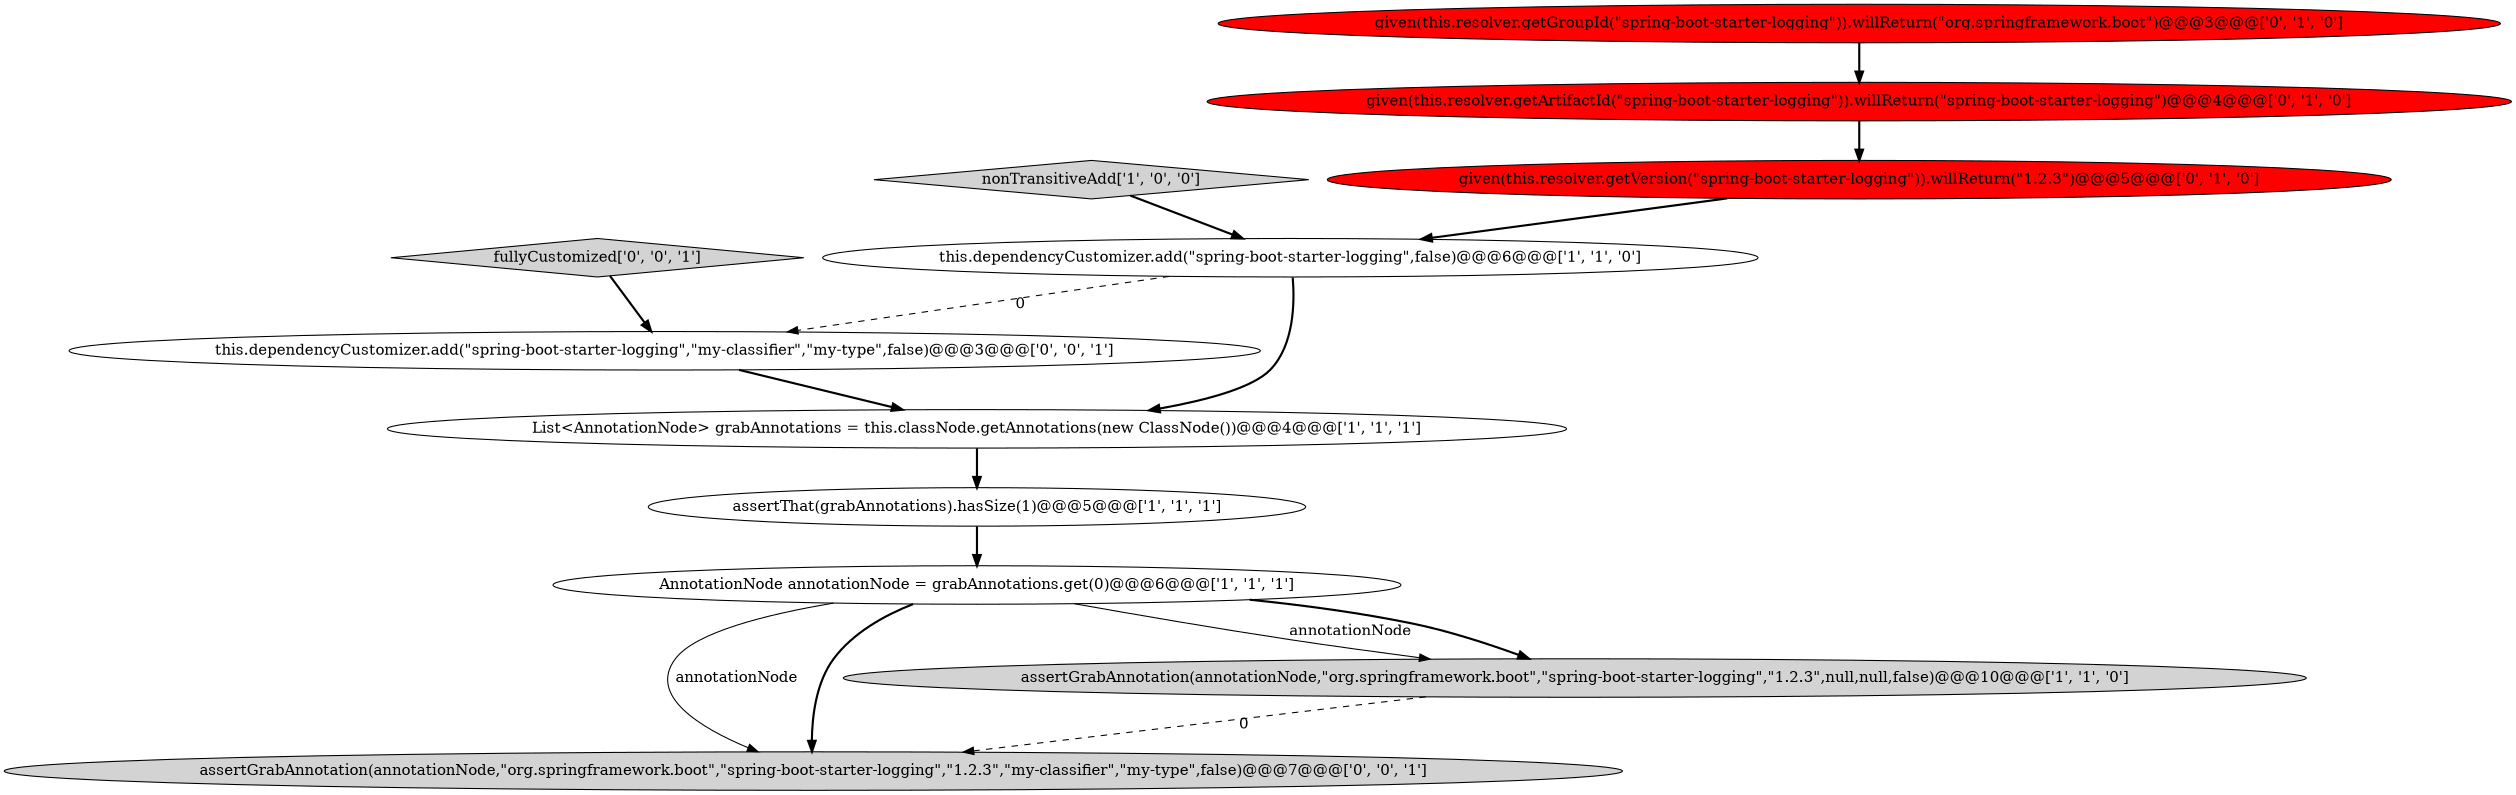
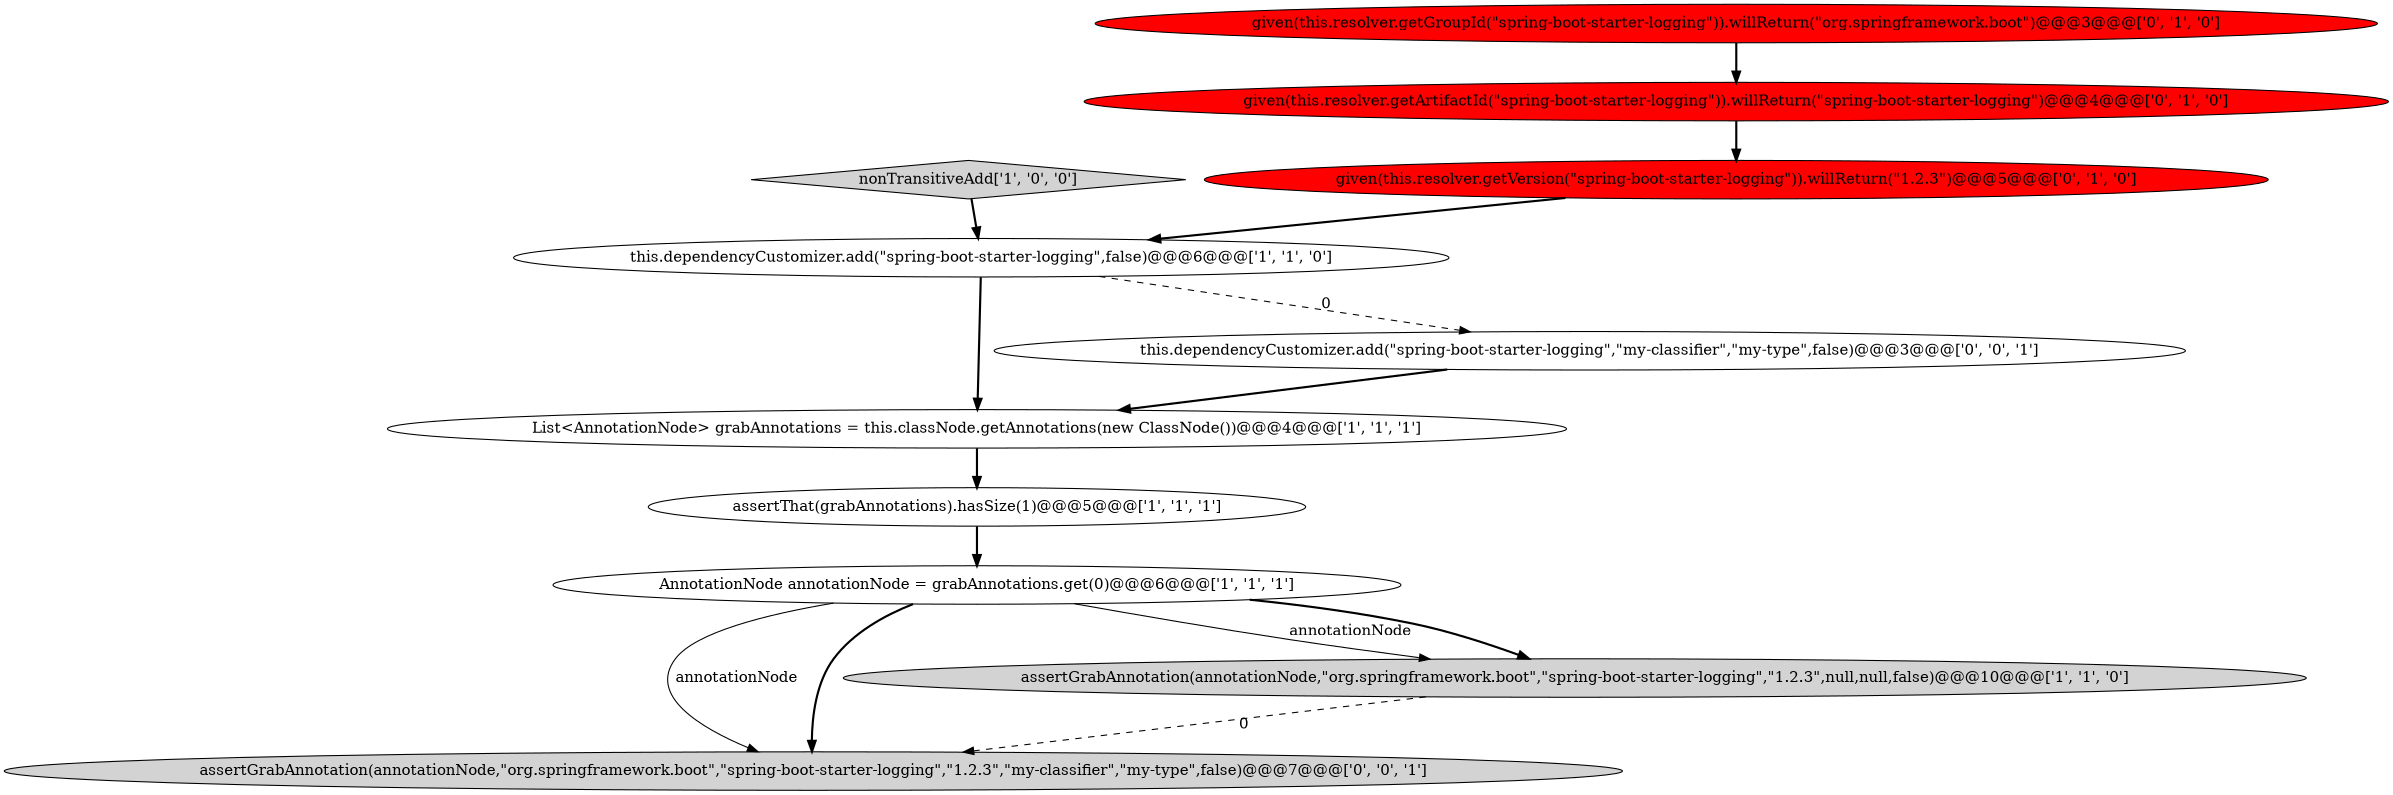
node "fullyCustomized['0', '0', '1']": removed
